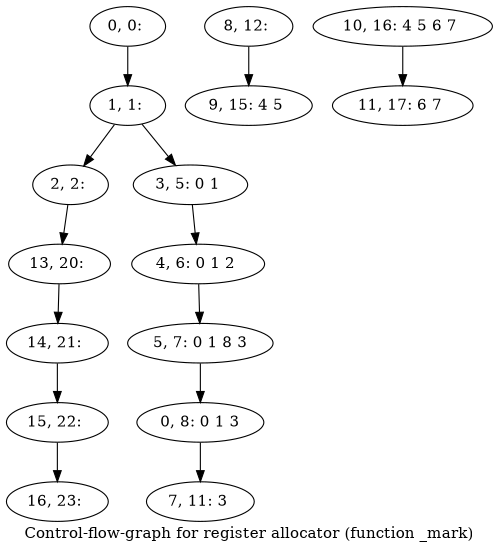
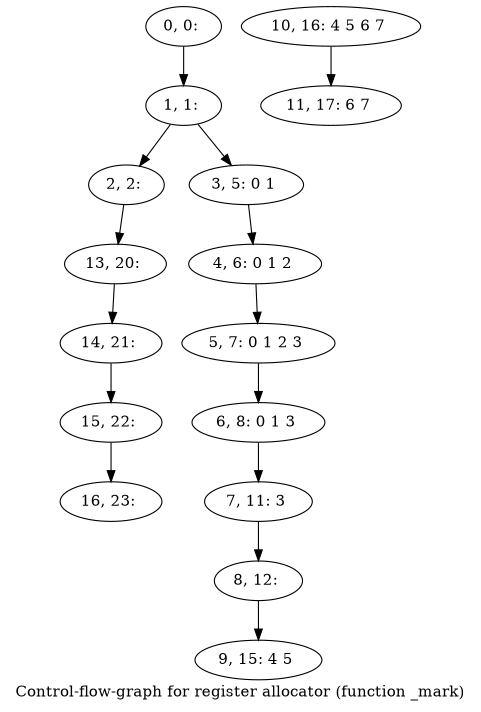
node "5, 7: 0 1 8 3": label "5, 7: 0 1 8 3" -> "5, 7: 0 1 2 3"
node "0, 8: 0 1 3": label "0, 8: 0 1 3" -> "6, 8: 0 1 3"
edge "7, 11: 3" -> "8, 12:": added
